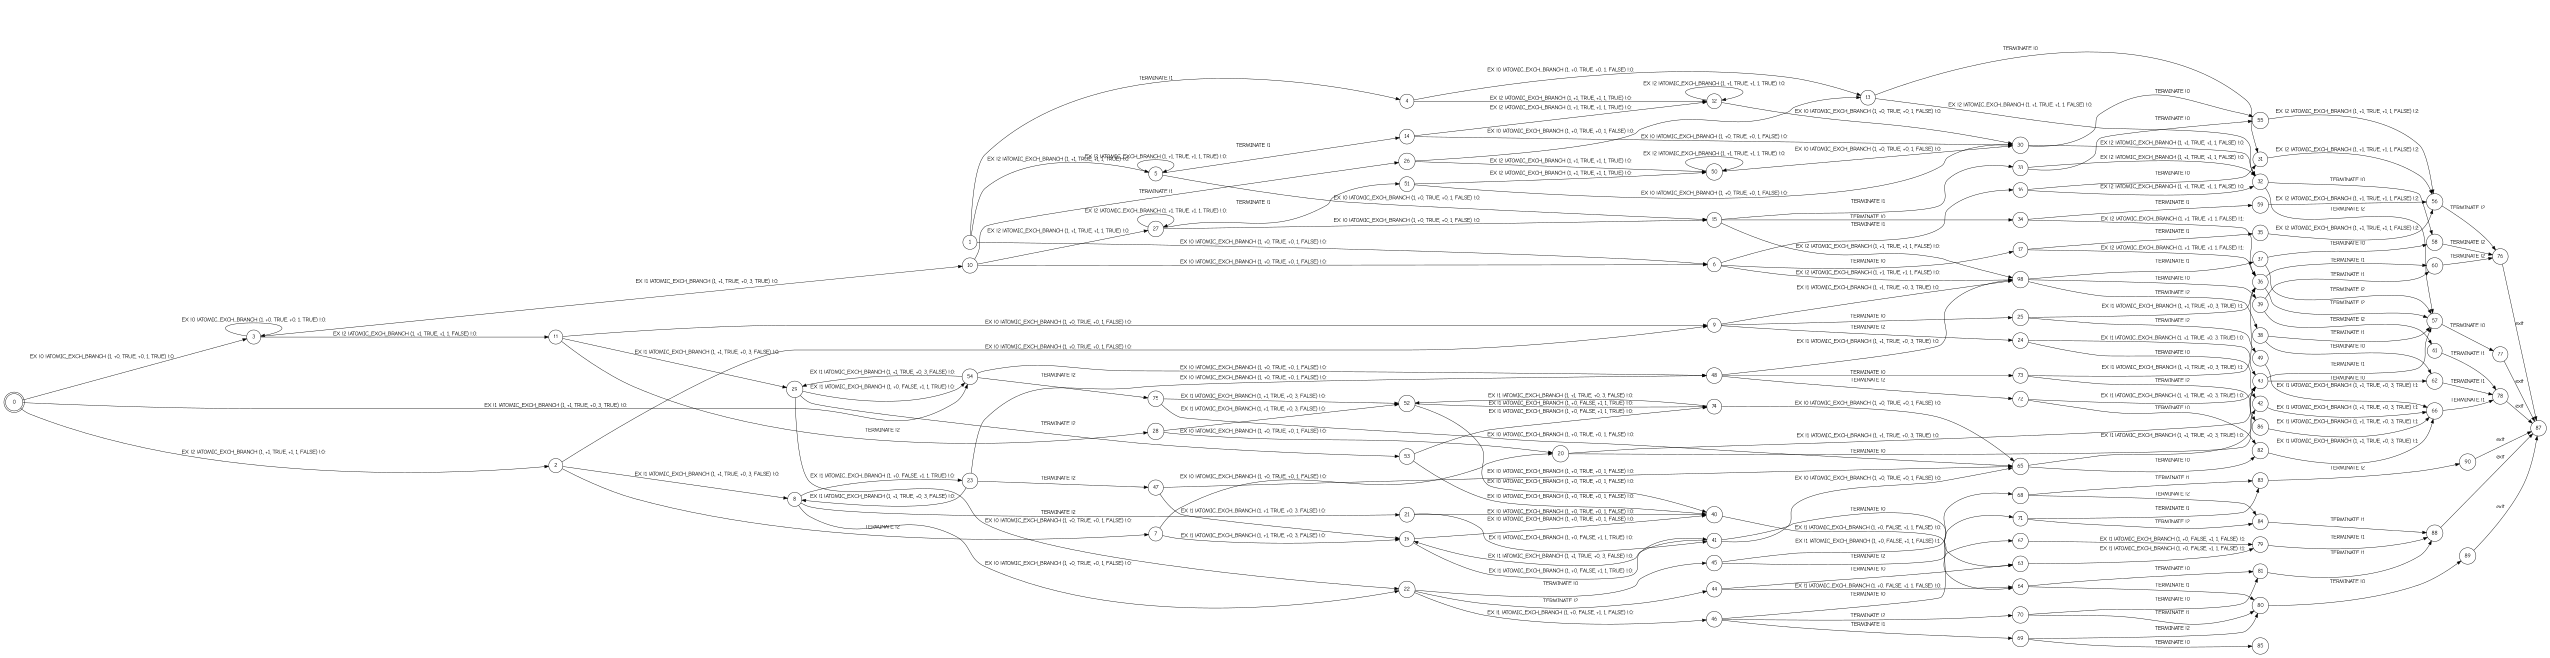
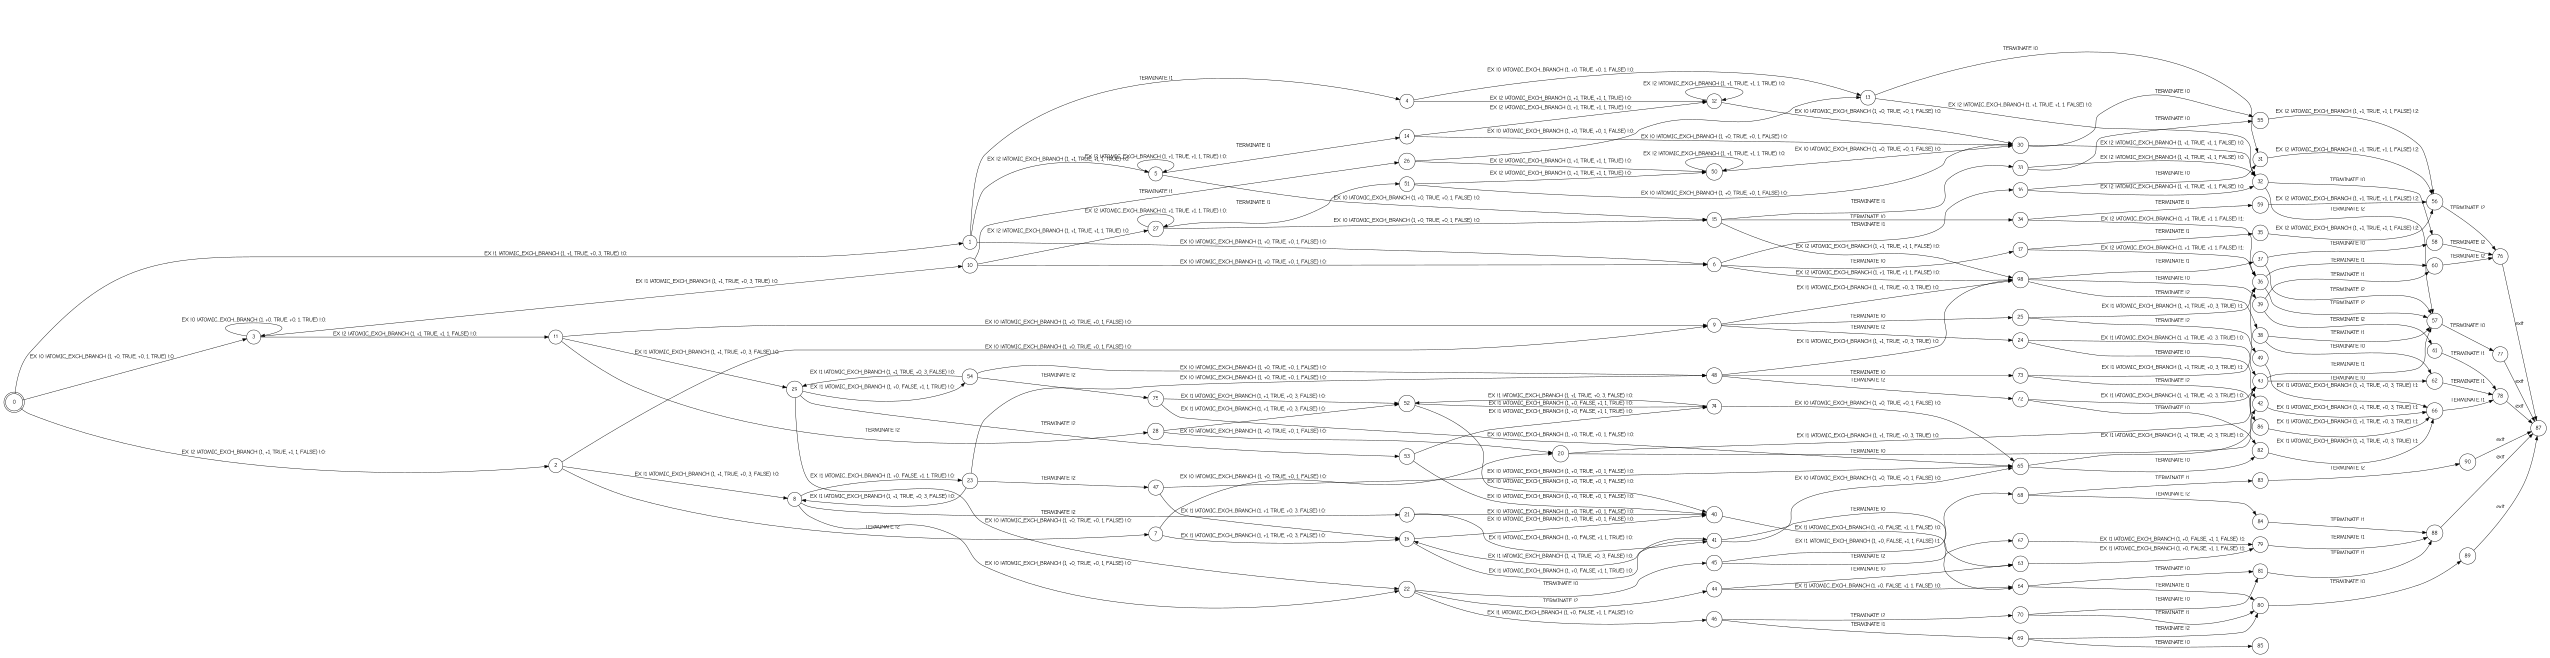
edge "0" -> "54": now "0" -> "1"
node "71": removed
